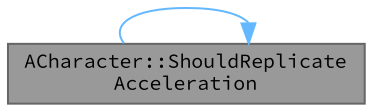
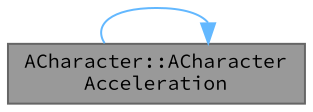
node "ACharacter::ShouldReplicate Acceleration": label "ACharacter::ShouldReplicate Acceleration" -> "ACharacter::ACharacter Acceleration"
